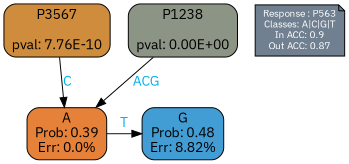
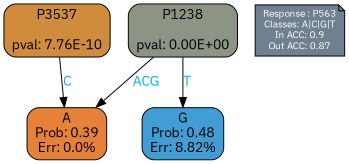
node "P3567 pval: 7.76E-10": label "P3567 pval: 7.76E-10" -> "P3537 pval: 7.76E-10"
edge "A Prob: 0.39 Err: 0.0%" -> "G Prob: 0.48 Err: 8.82%": now "P1238 pval: 0.00E+00" -> "G Prob: 0.48 Err: 8.82%"
